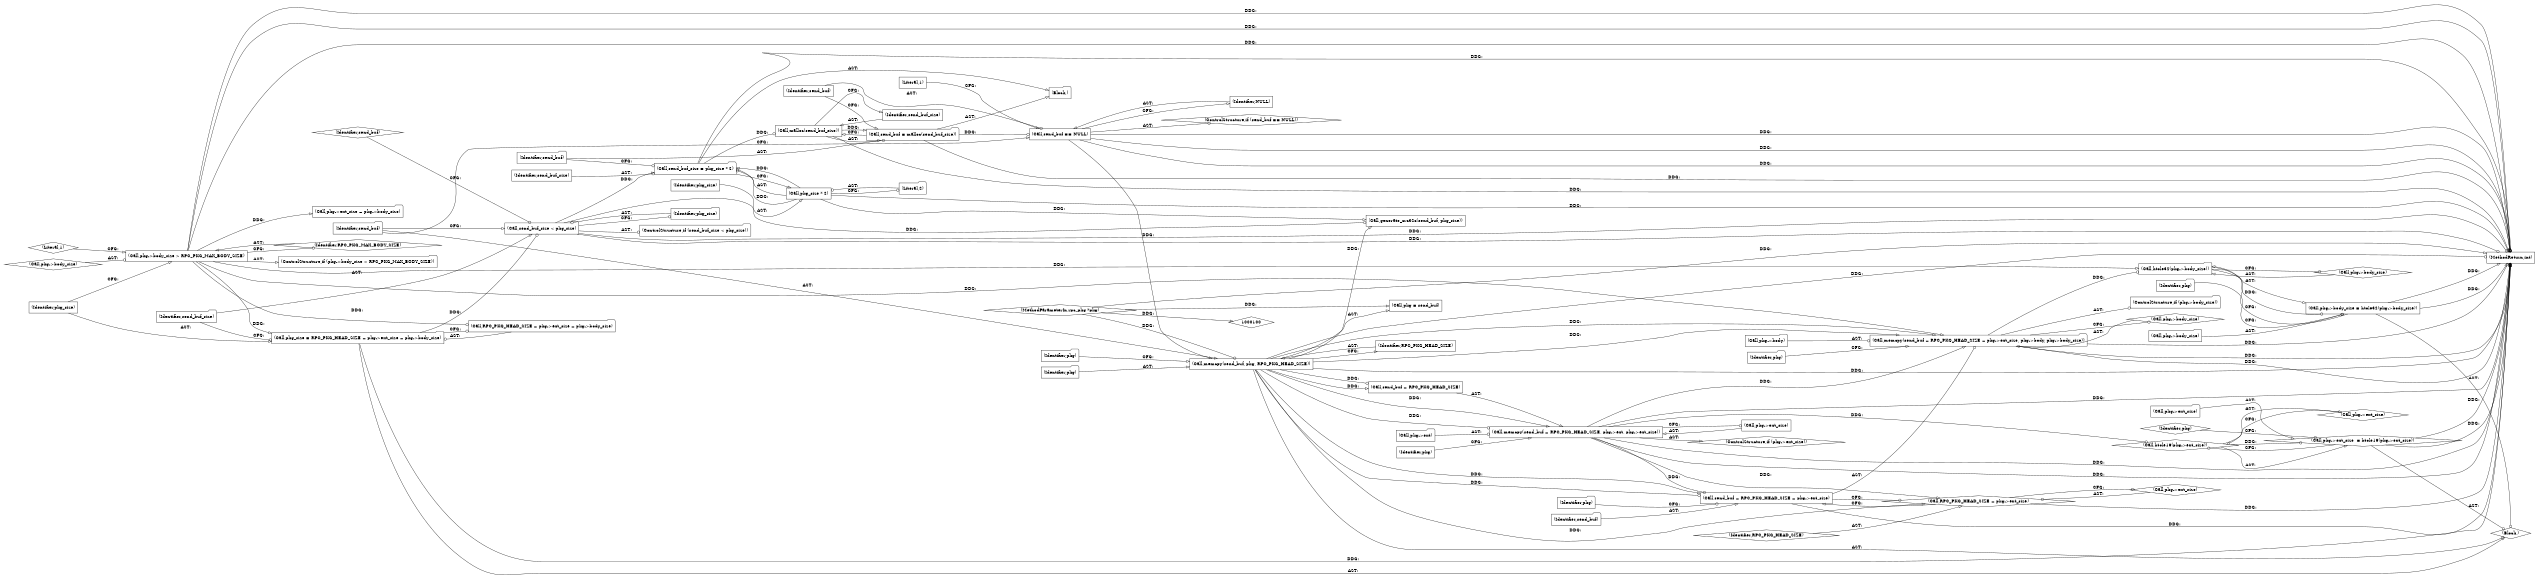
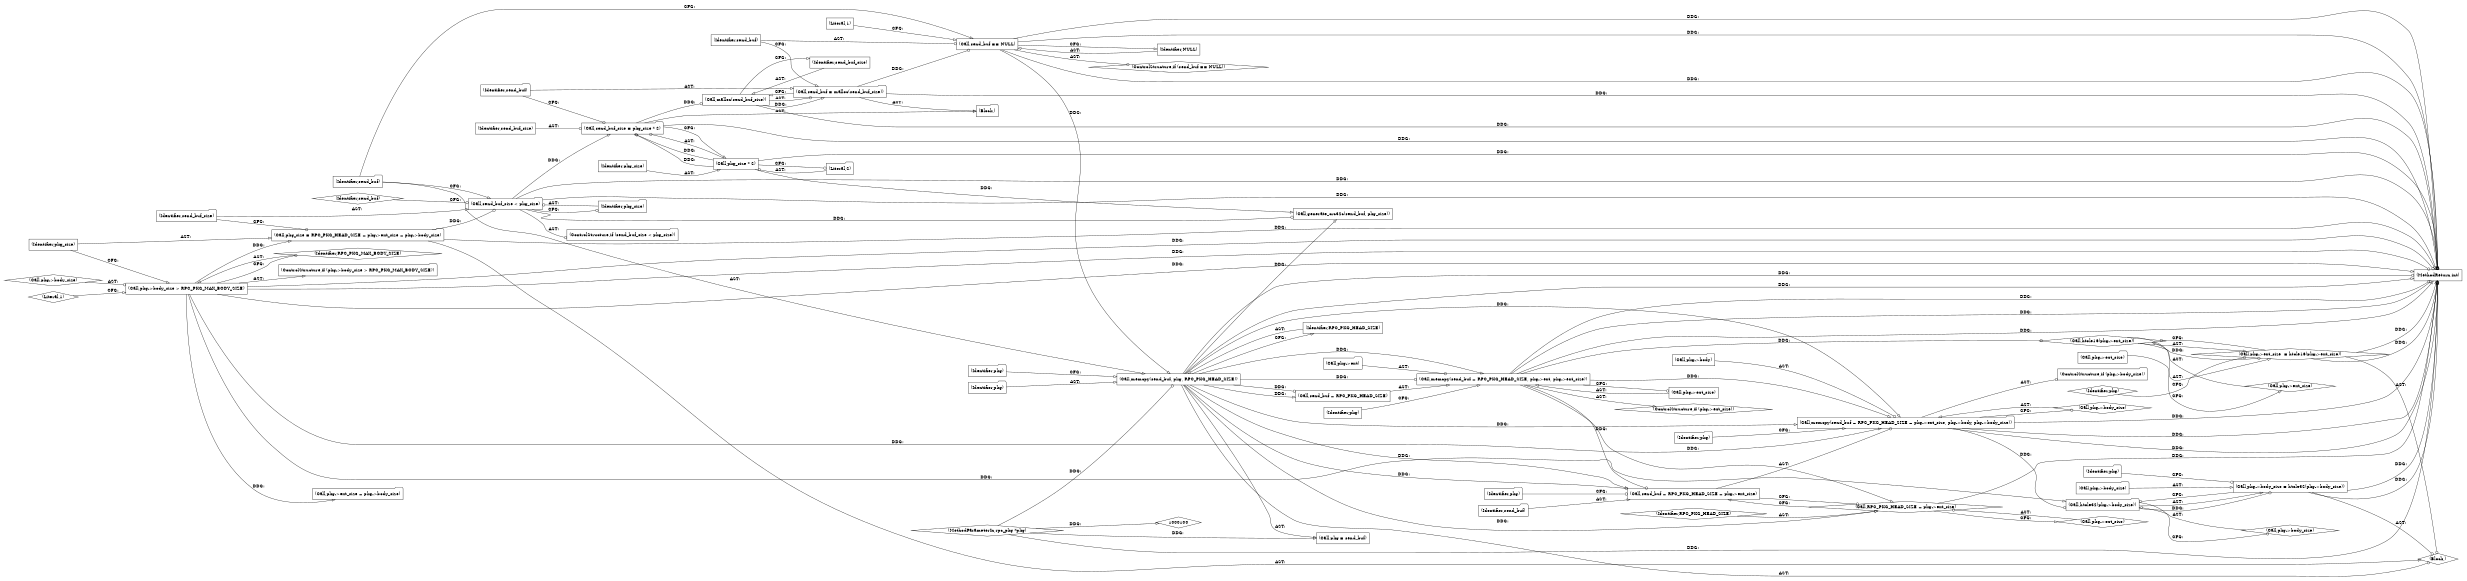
edge "(Call,pkg->body_size = htole32(pkg->body_size))" -> "(Call,htole32(pkg->body_size))": arrowhead onormal -> odot
node "(Call,RPC_PKG_HEAD_SIZE + pkg->ext_size + pkg->body_size)": removed
edge "(Call,send_buf + RPC_PKG_HEAD_SIZE + pkg->ext_size)" -> "(MethodReturn,int)": removed, label "DDG:"
